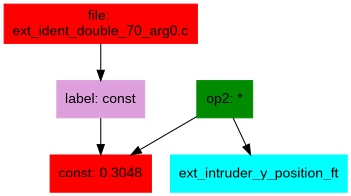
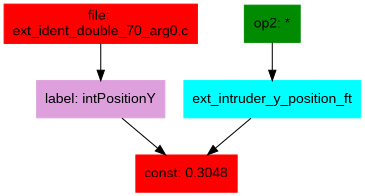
node "label: const": label "label: const" -> "label: intPositionY"
edge "op2: *" -> "const: 0.3048": now "ext_intruder_y_position_ft" -> "const: 0.3048"
